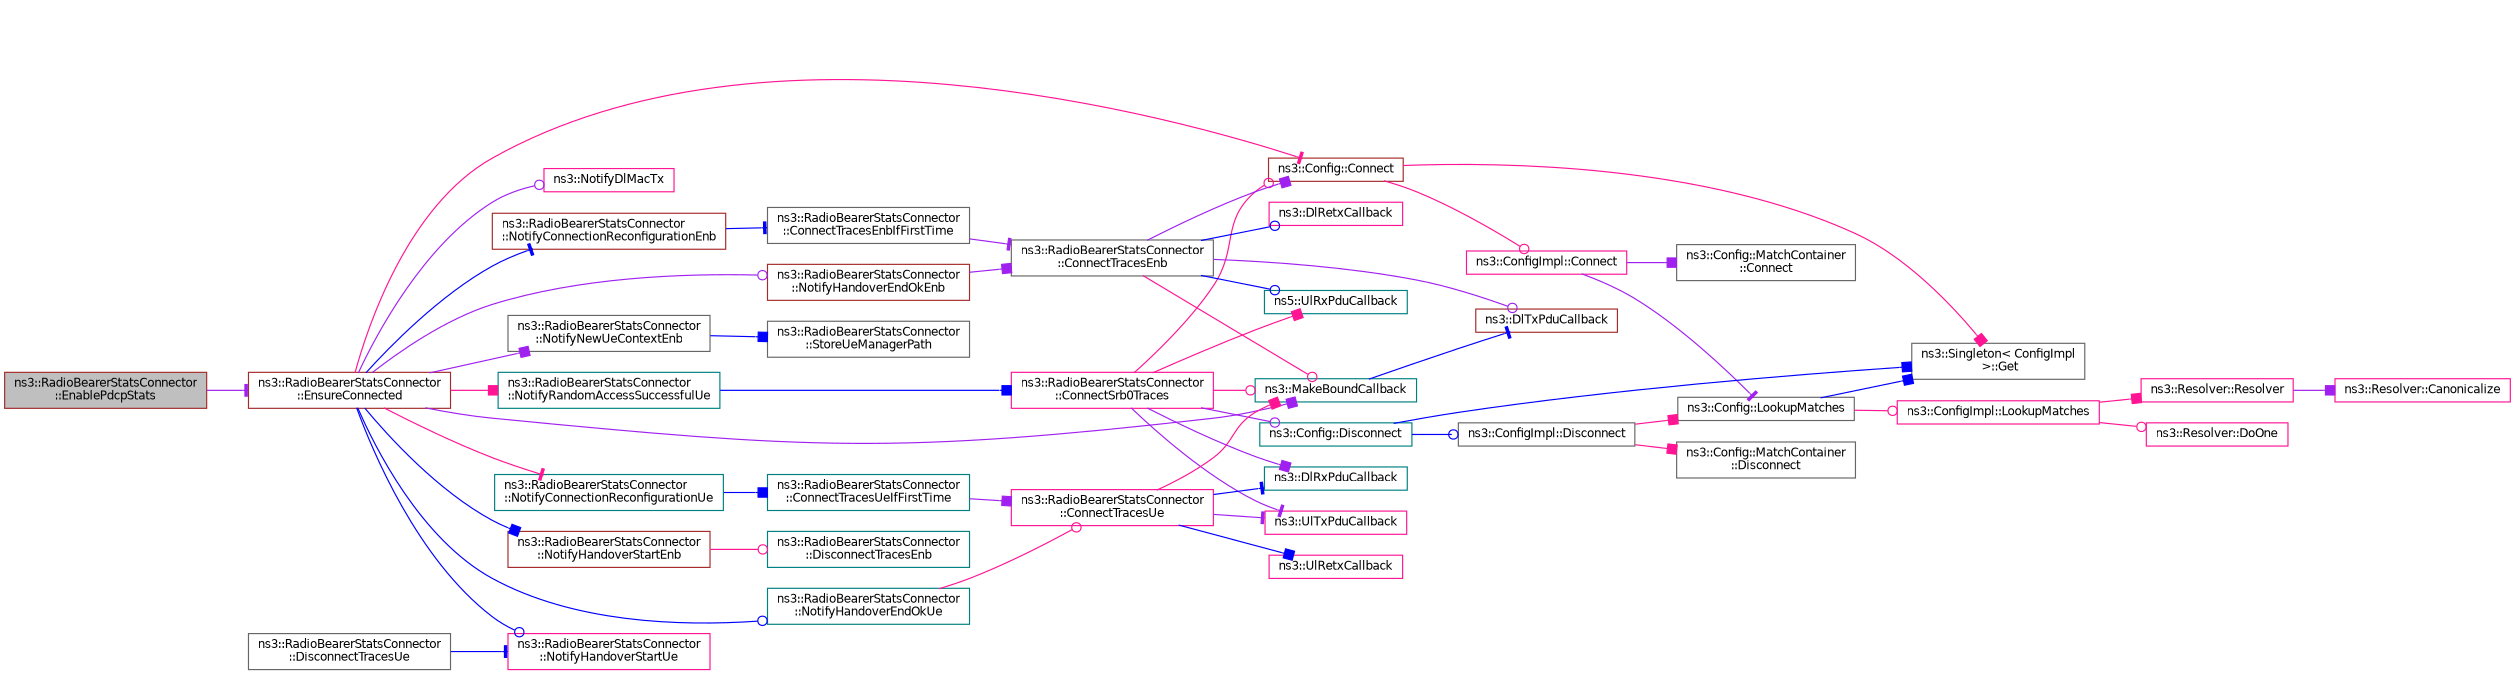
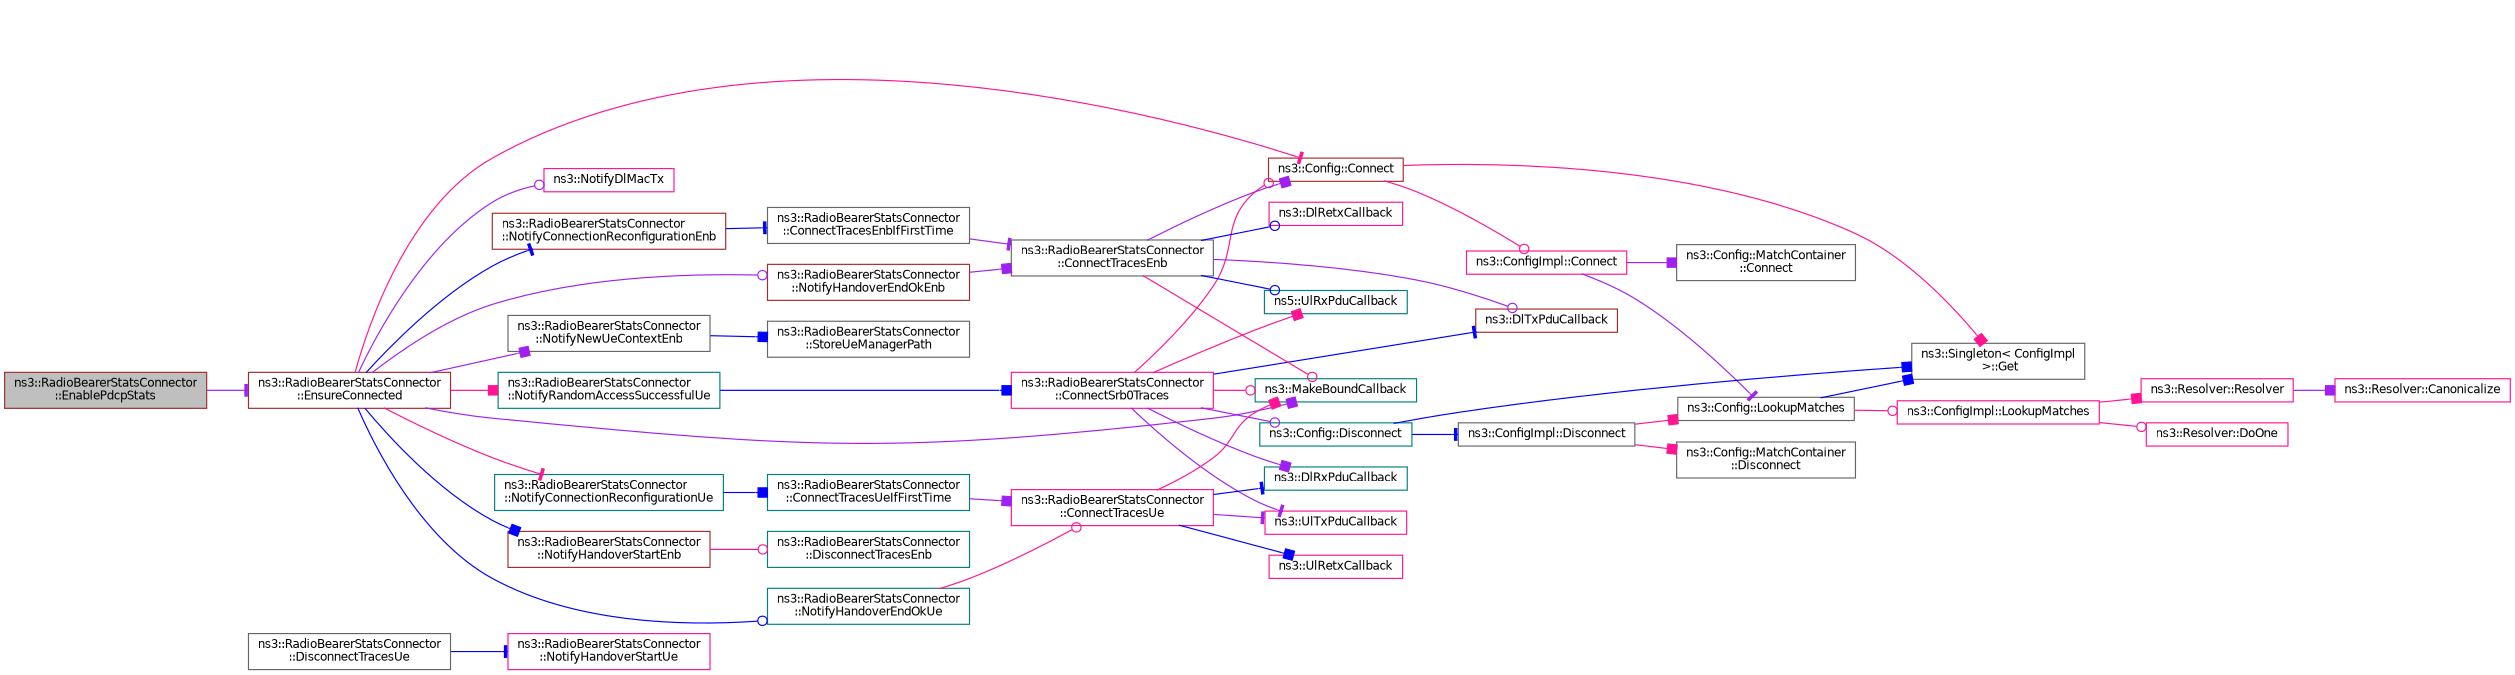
edge "ns3::MakeBoundCallback" -> "ns3::DlTxPduCallback": now "ns3::RadioBearerStatsConnector ::ConnectSrb0Traces" -> "ns3::DlTxPduCallback"
edge "ns3::Config::Disconnect" -> "ns3::ConfigImpl::Disconnect": arrowhead odot -> tee
edge "ns3::RadioBearerStatsConnector ::EnsureConnected" -> "ns3::RadioBearerStatsConnector ::NotifyHandoverStartUe": removed
